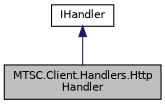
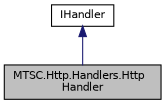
node "MTSC.Client.Handlers.Http Handler": label "MTSC.Client.Handlers.Http Handler" -> "MTSC.Http.Handlers.Http Handler"
